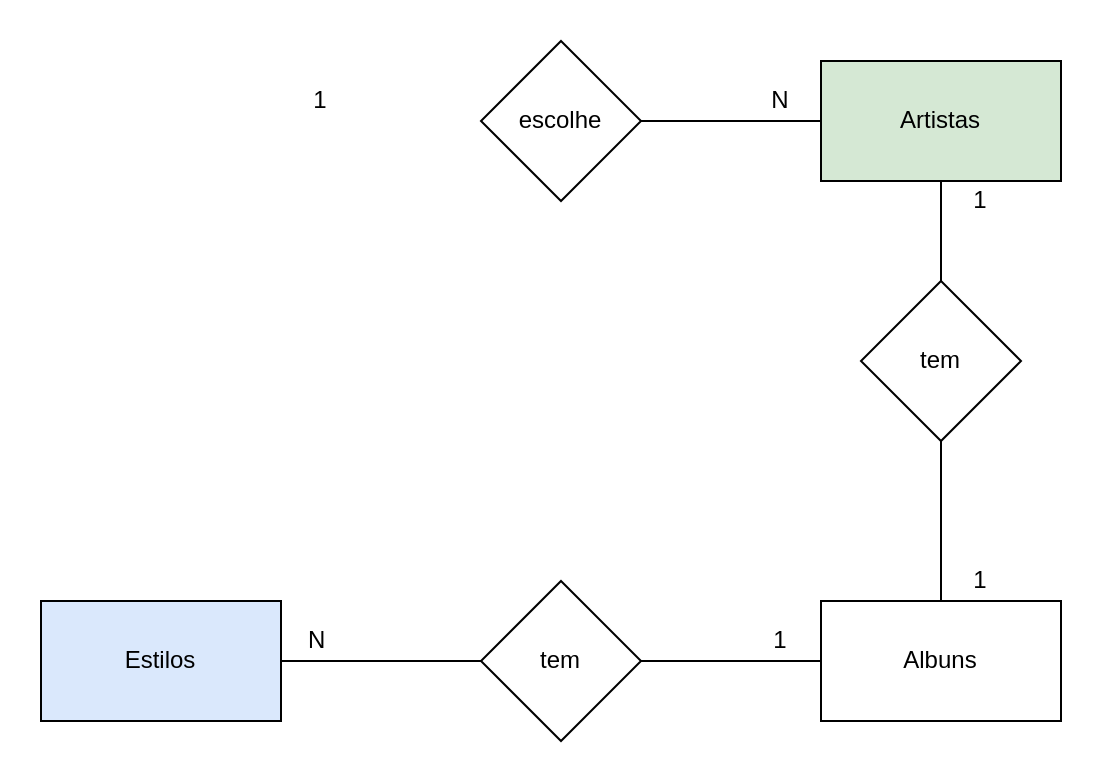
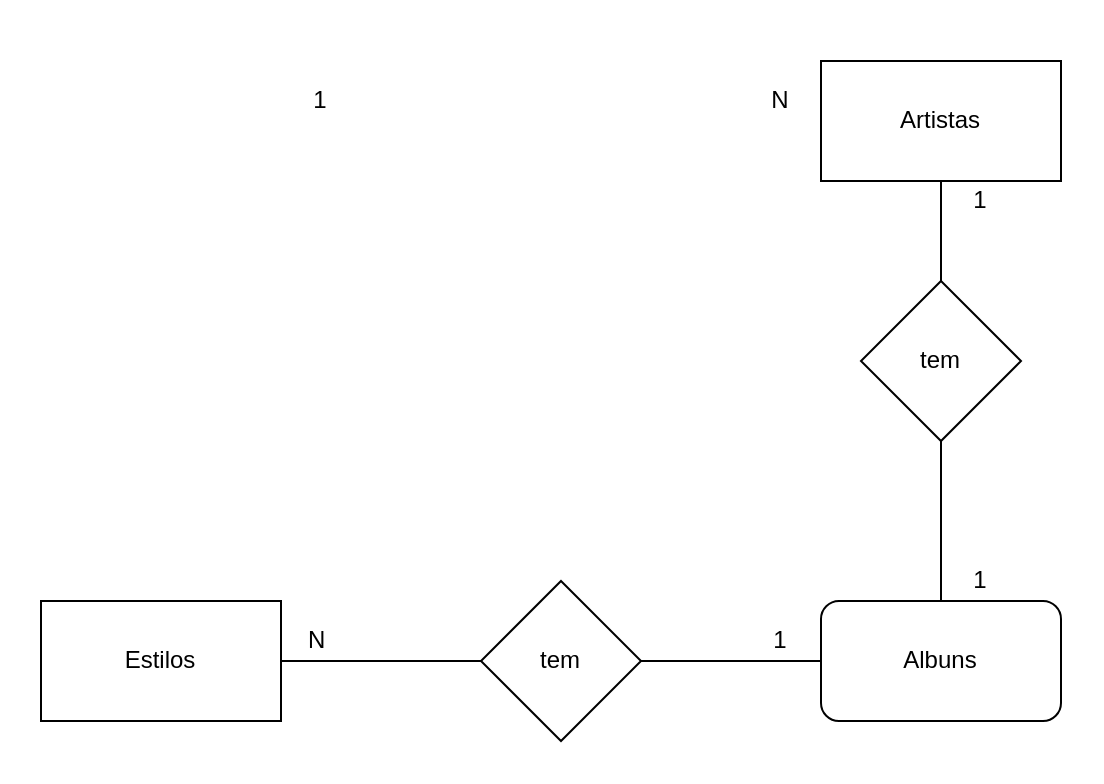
node "escolhe": removed
edge "escolhe" -- "Artistas": removed
node "Artistas": fillcolor #d5e8d4 -> #ffffff
node "Estilos": fillcolor #dae8fc -> #ffffff
node "Albuns": shape rectangle -> rounded rectangle
